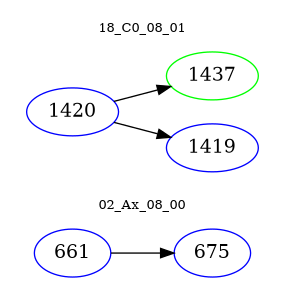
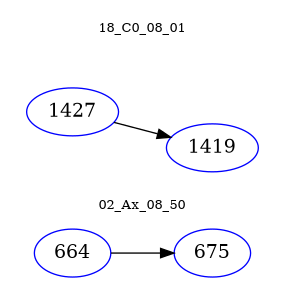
node "1437": removed
node "1420": label "1420" -> "1427"
cluster "02_Ax_08_00": label "02_Ax_08_00" -> "02_Ax_08_50"
node "661": label "661" -> "664"
